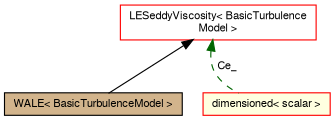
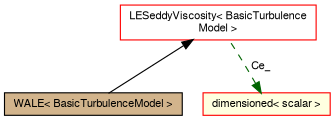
edge "dimensioned< scalar >" -> "LESeddyViscosity< BasicTurbulence Model >": reversed
